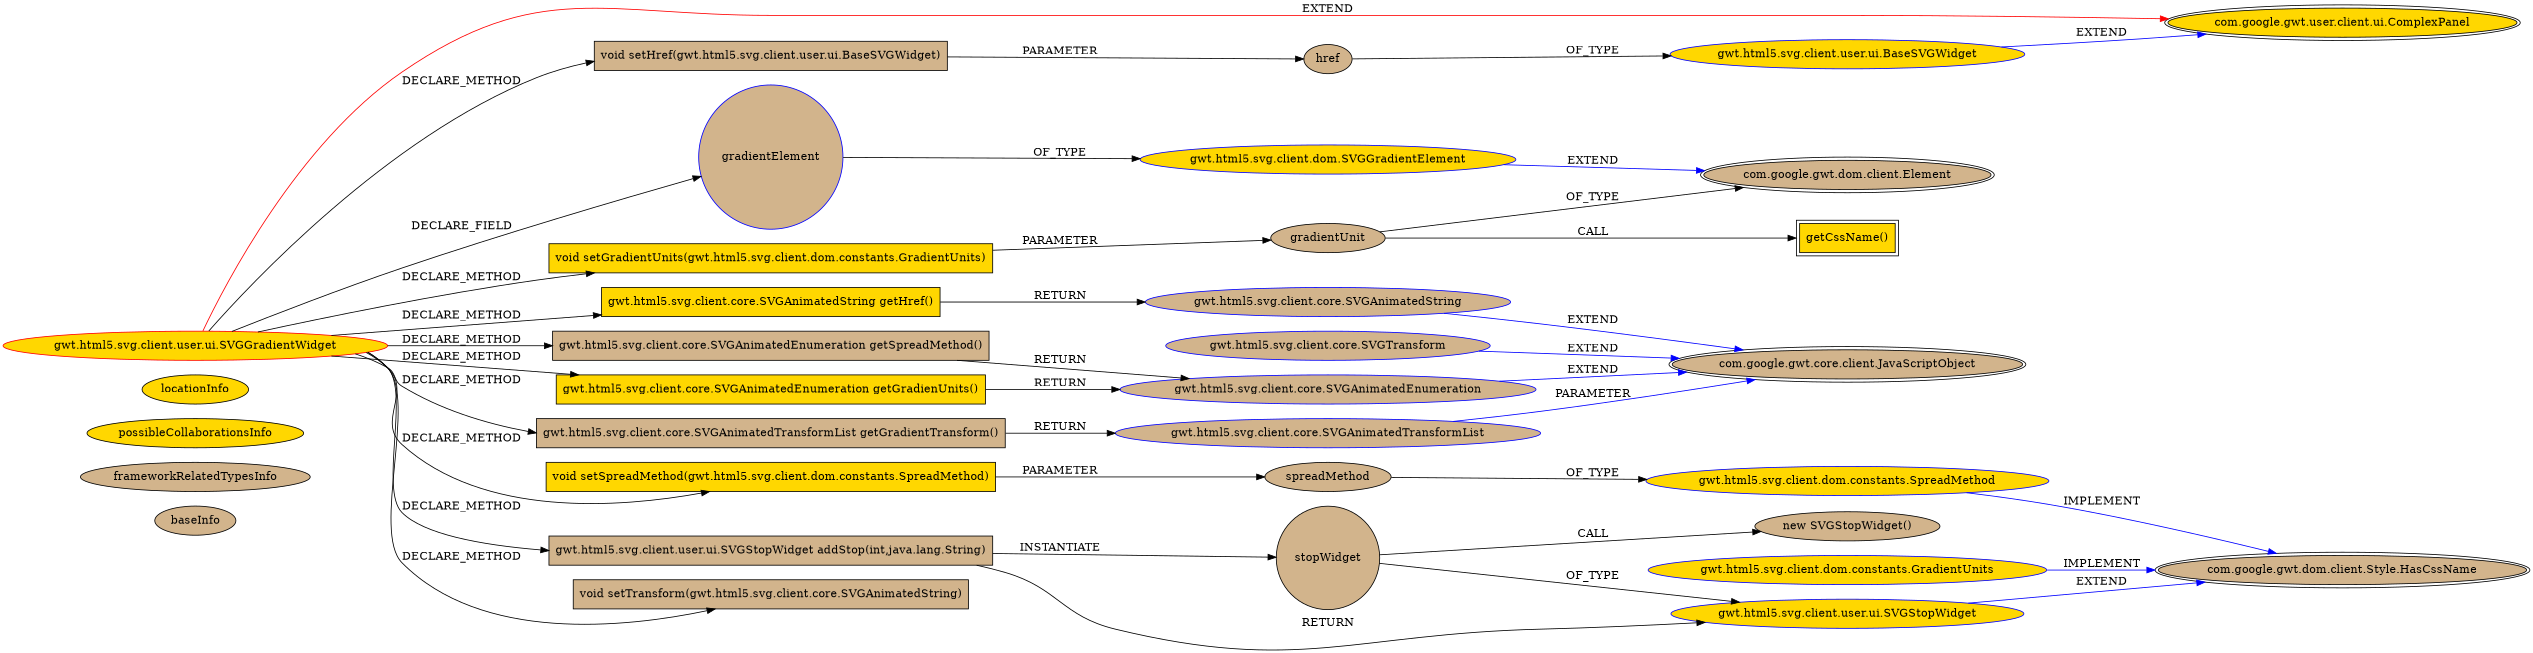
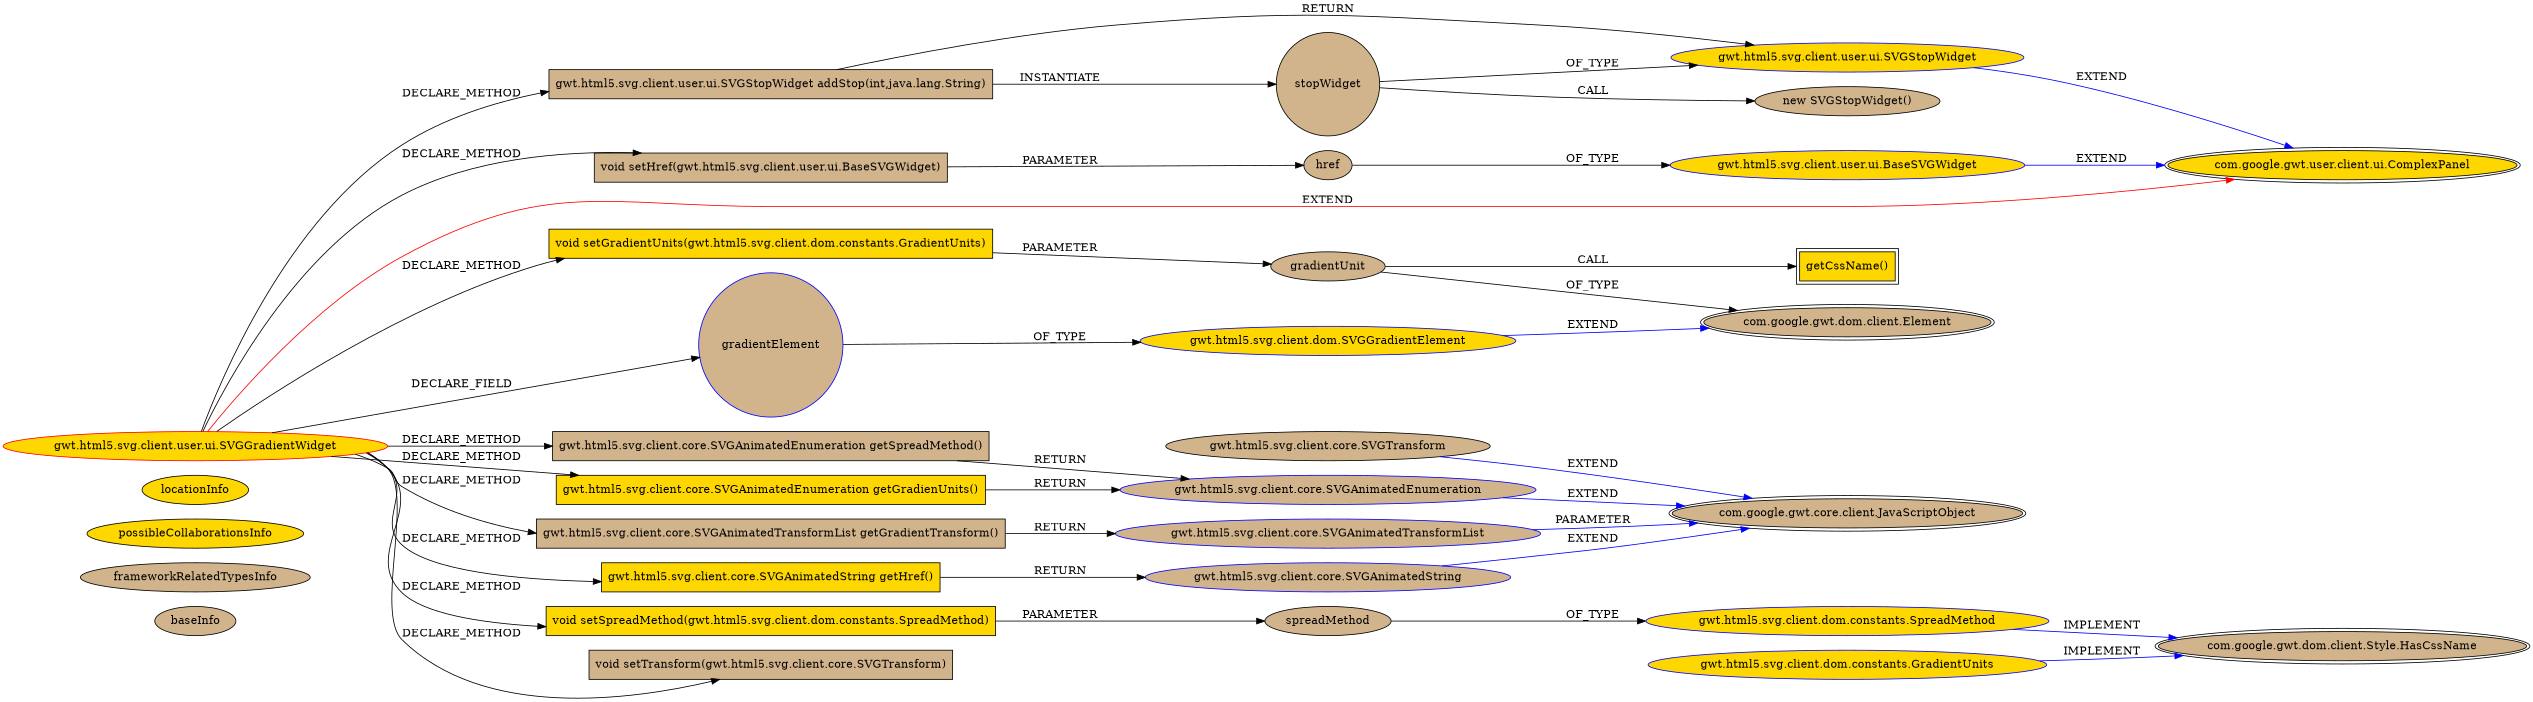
node "gwt.html5.svg.client.core.SVGTransform": color blue -> black
edge "gwt.html5.svg.client.user.ui.SVGStopWidget" -> "com.google.gwt.dom.client.Style.HasCssName": now "gwt.html5.svg.client.user.ui.SVGStopWidget" -> "com.google.gwt.user.client.ui.ComplexPanel"
node "void setTransform(gwt.html5.svg.client.core.SVGAnimatedString)": label "void setTransform(gwt.html5.svg.client.core.SVGAnimatedString)" -> "void setTransform(gwt.html5.svg.client.core.SVGTransform)"
